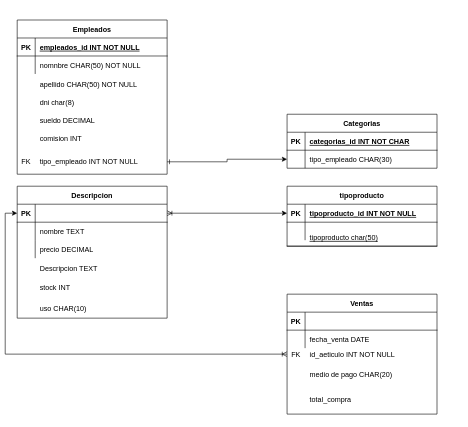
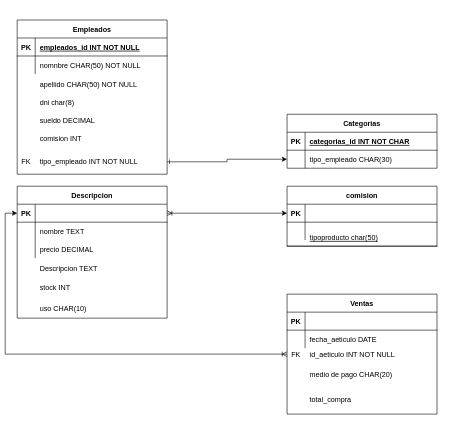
node "tipoproducto": label "tipoproducto" -> "comision"
node "tipoproducto_id INT NOT NULL": removed
node "fecha_venta DATE": label "fecha_venta DATE" -> "fecha_aeticulo DATE"
